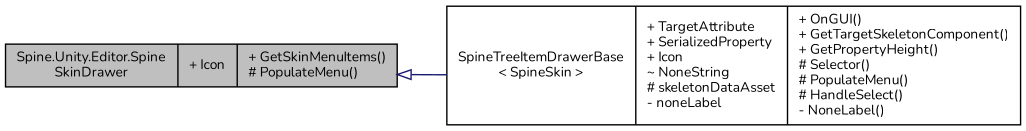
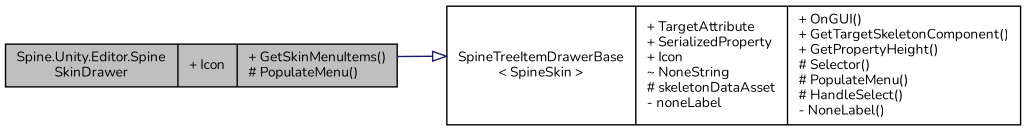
edge "SpineTreeItemDrawerBase" -> "Spine.Unity.Editor.Spine": reversed
